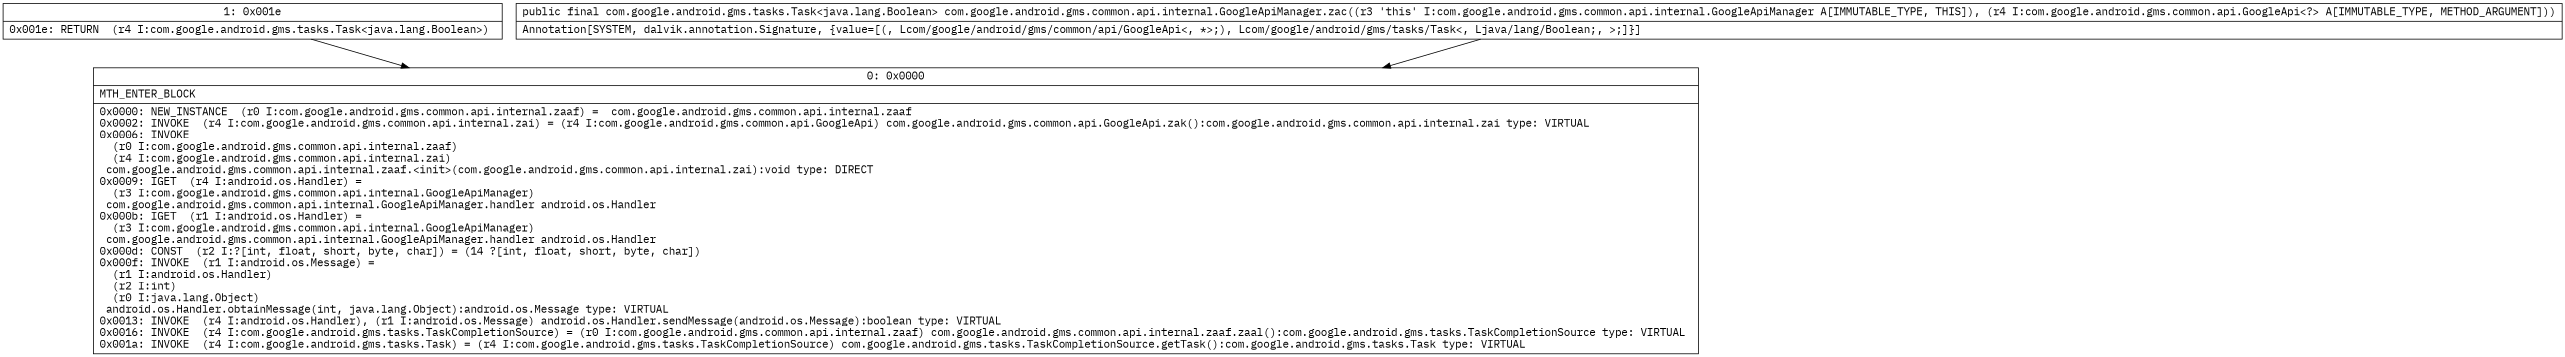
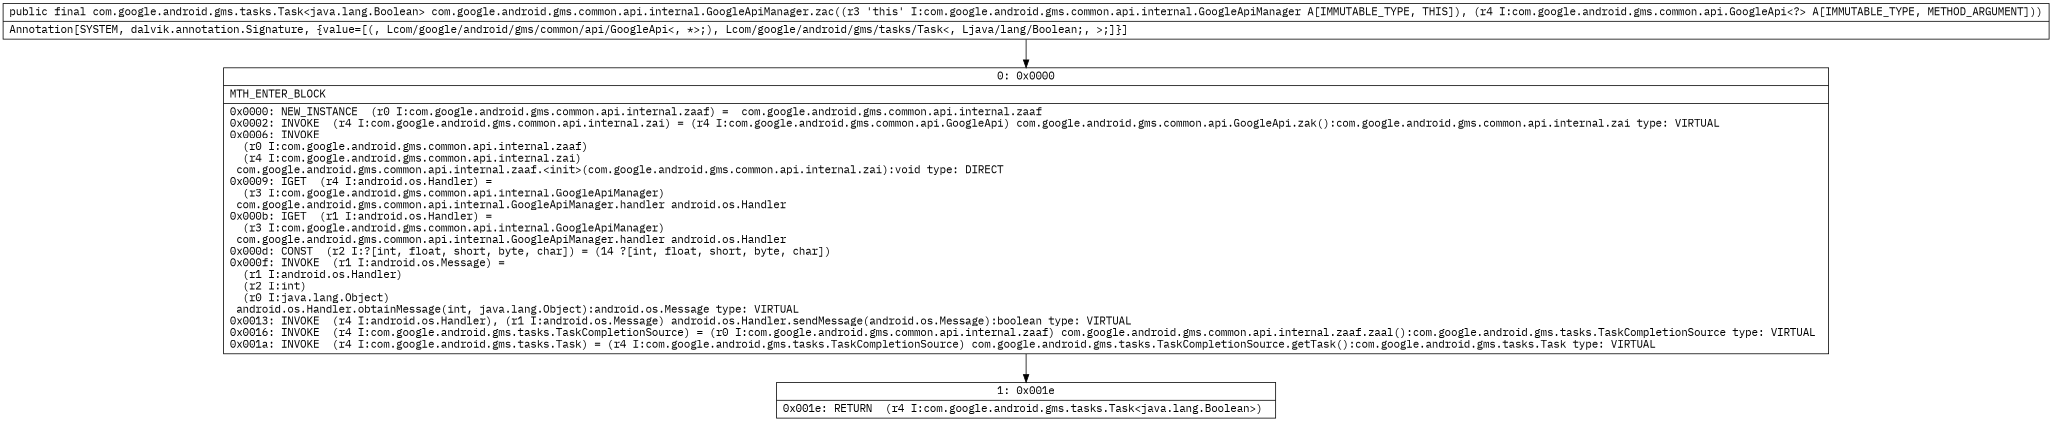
edge "1: 0x001e" -> "0: 0x0000": reversed
